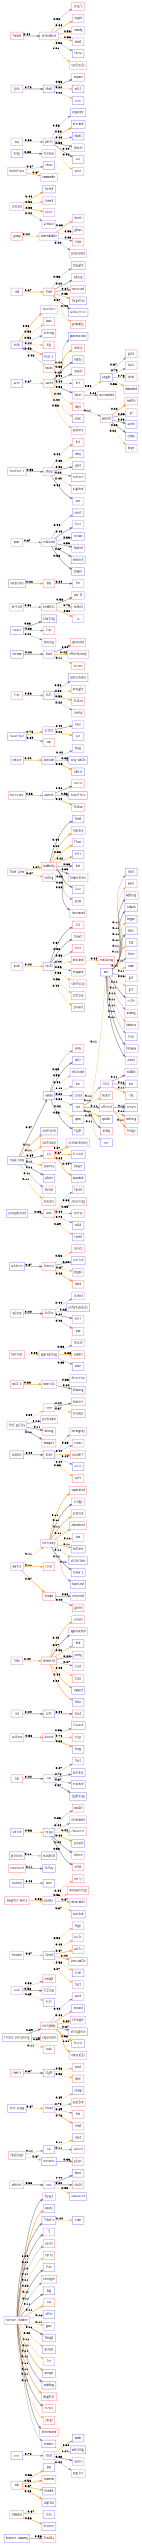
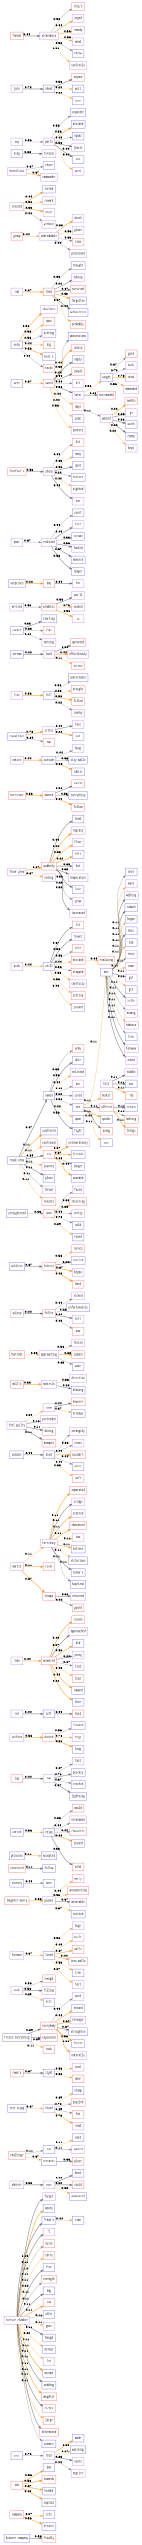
edge "hands" -> "neck": reversed
node "travellers": label "travellers" -> "everything"
edge "men" -> "hill": removed, label "0.11"
edge "fattest" -> "began": style solid -> bold
edge "enjoy" -> "character": color darkorange -> gray40
node "others": removed
edge "palace" -> "miserable": color darkorange -> gray40
edge "city" -> "company": reversed
